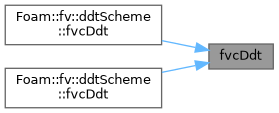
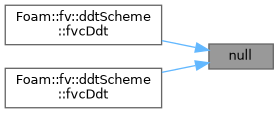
node "fvcDdt": label "fvcDdt" -> "null"
